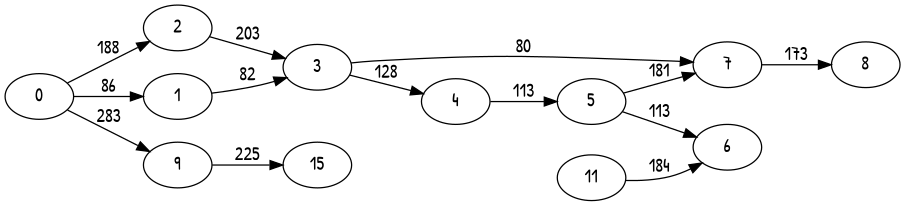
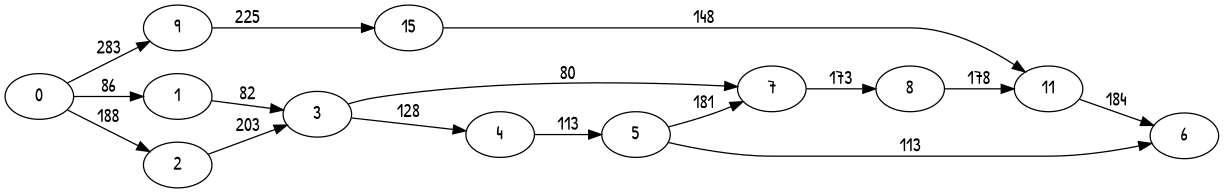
edge "15" -> "11": added, label "148"
edge "8" -> "11": added, label "178"
